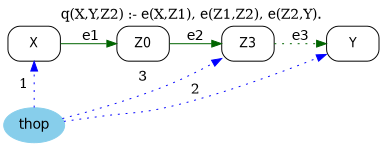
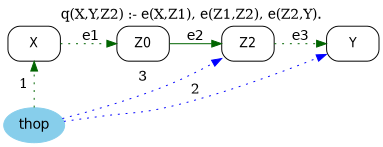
edge "X" -> "Z0": style solid -> dotted
node "Z3": label "Z3" -> "Z2"
edge "thop" -> "X": color blue -> darkgreen
